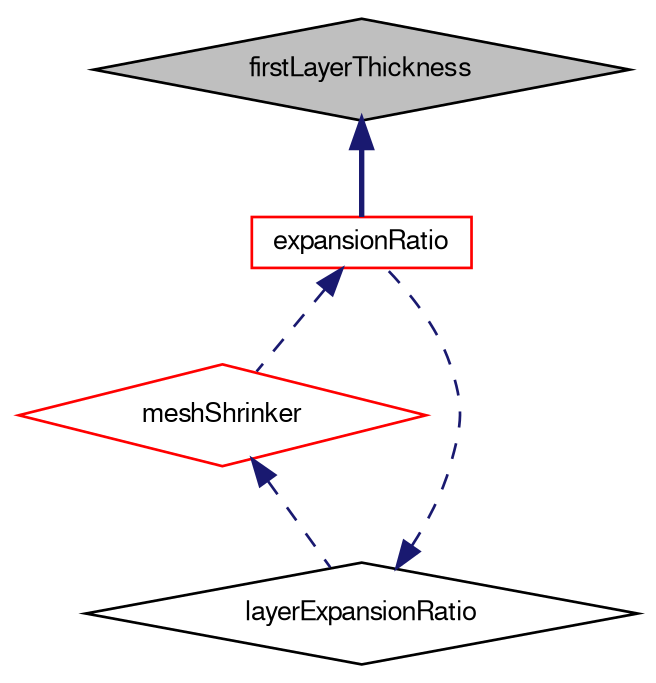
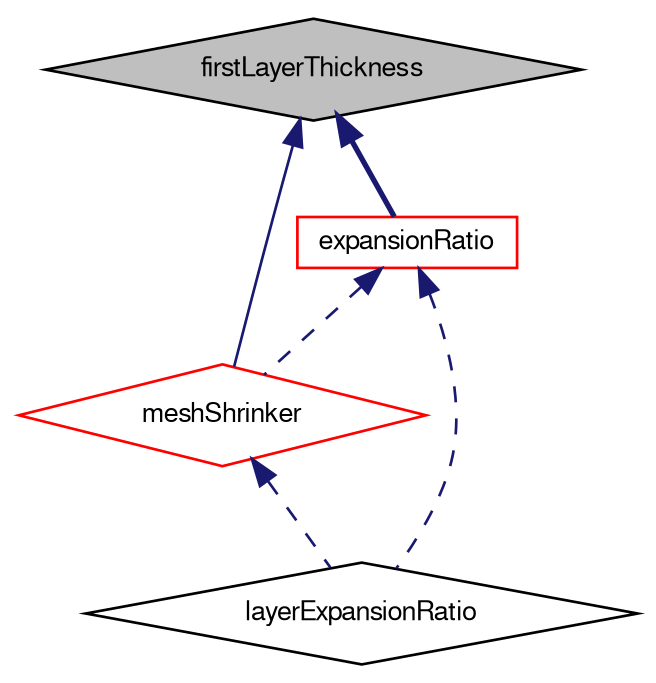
edge "meshShrinker" -> "firstLayerThickness": added
edge "expansionRatio" -> "layerExpansionRatio": reversed
